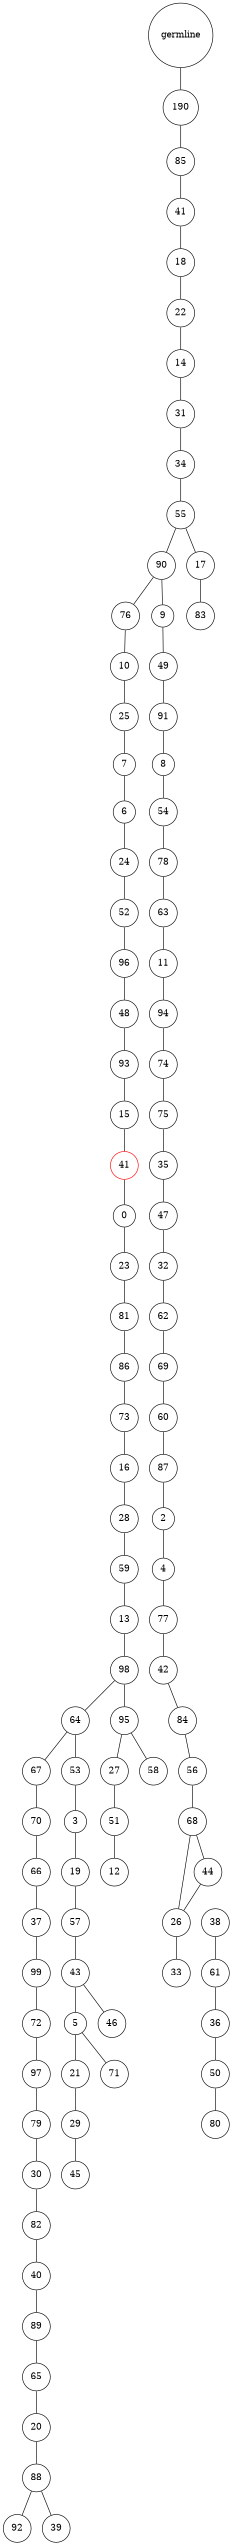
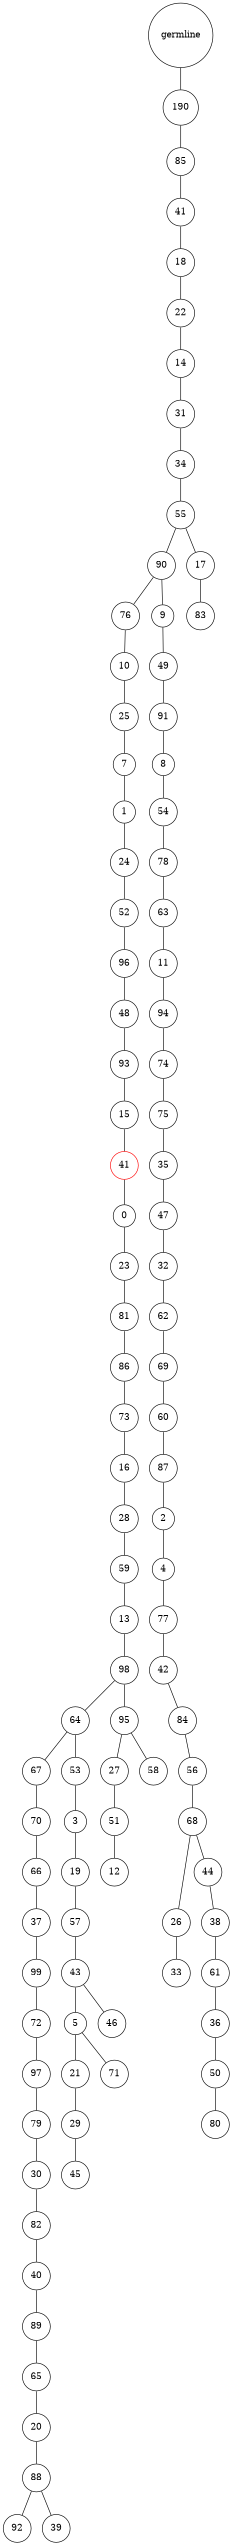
node "6": label "6" -> "1"
edge "44" -- "26": now "44" -- "38"
